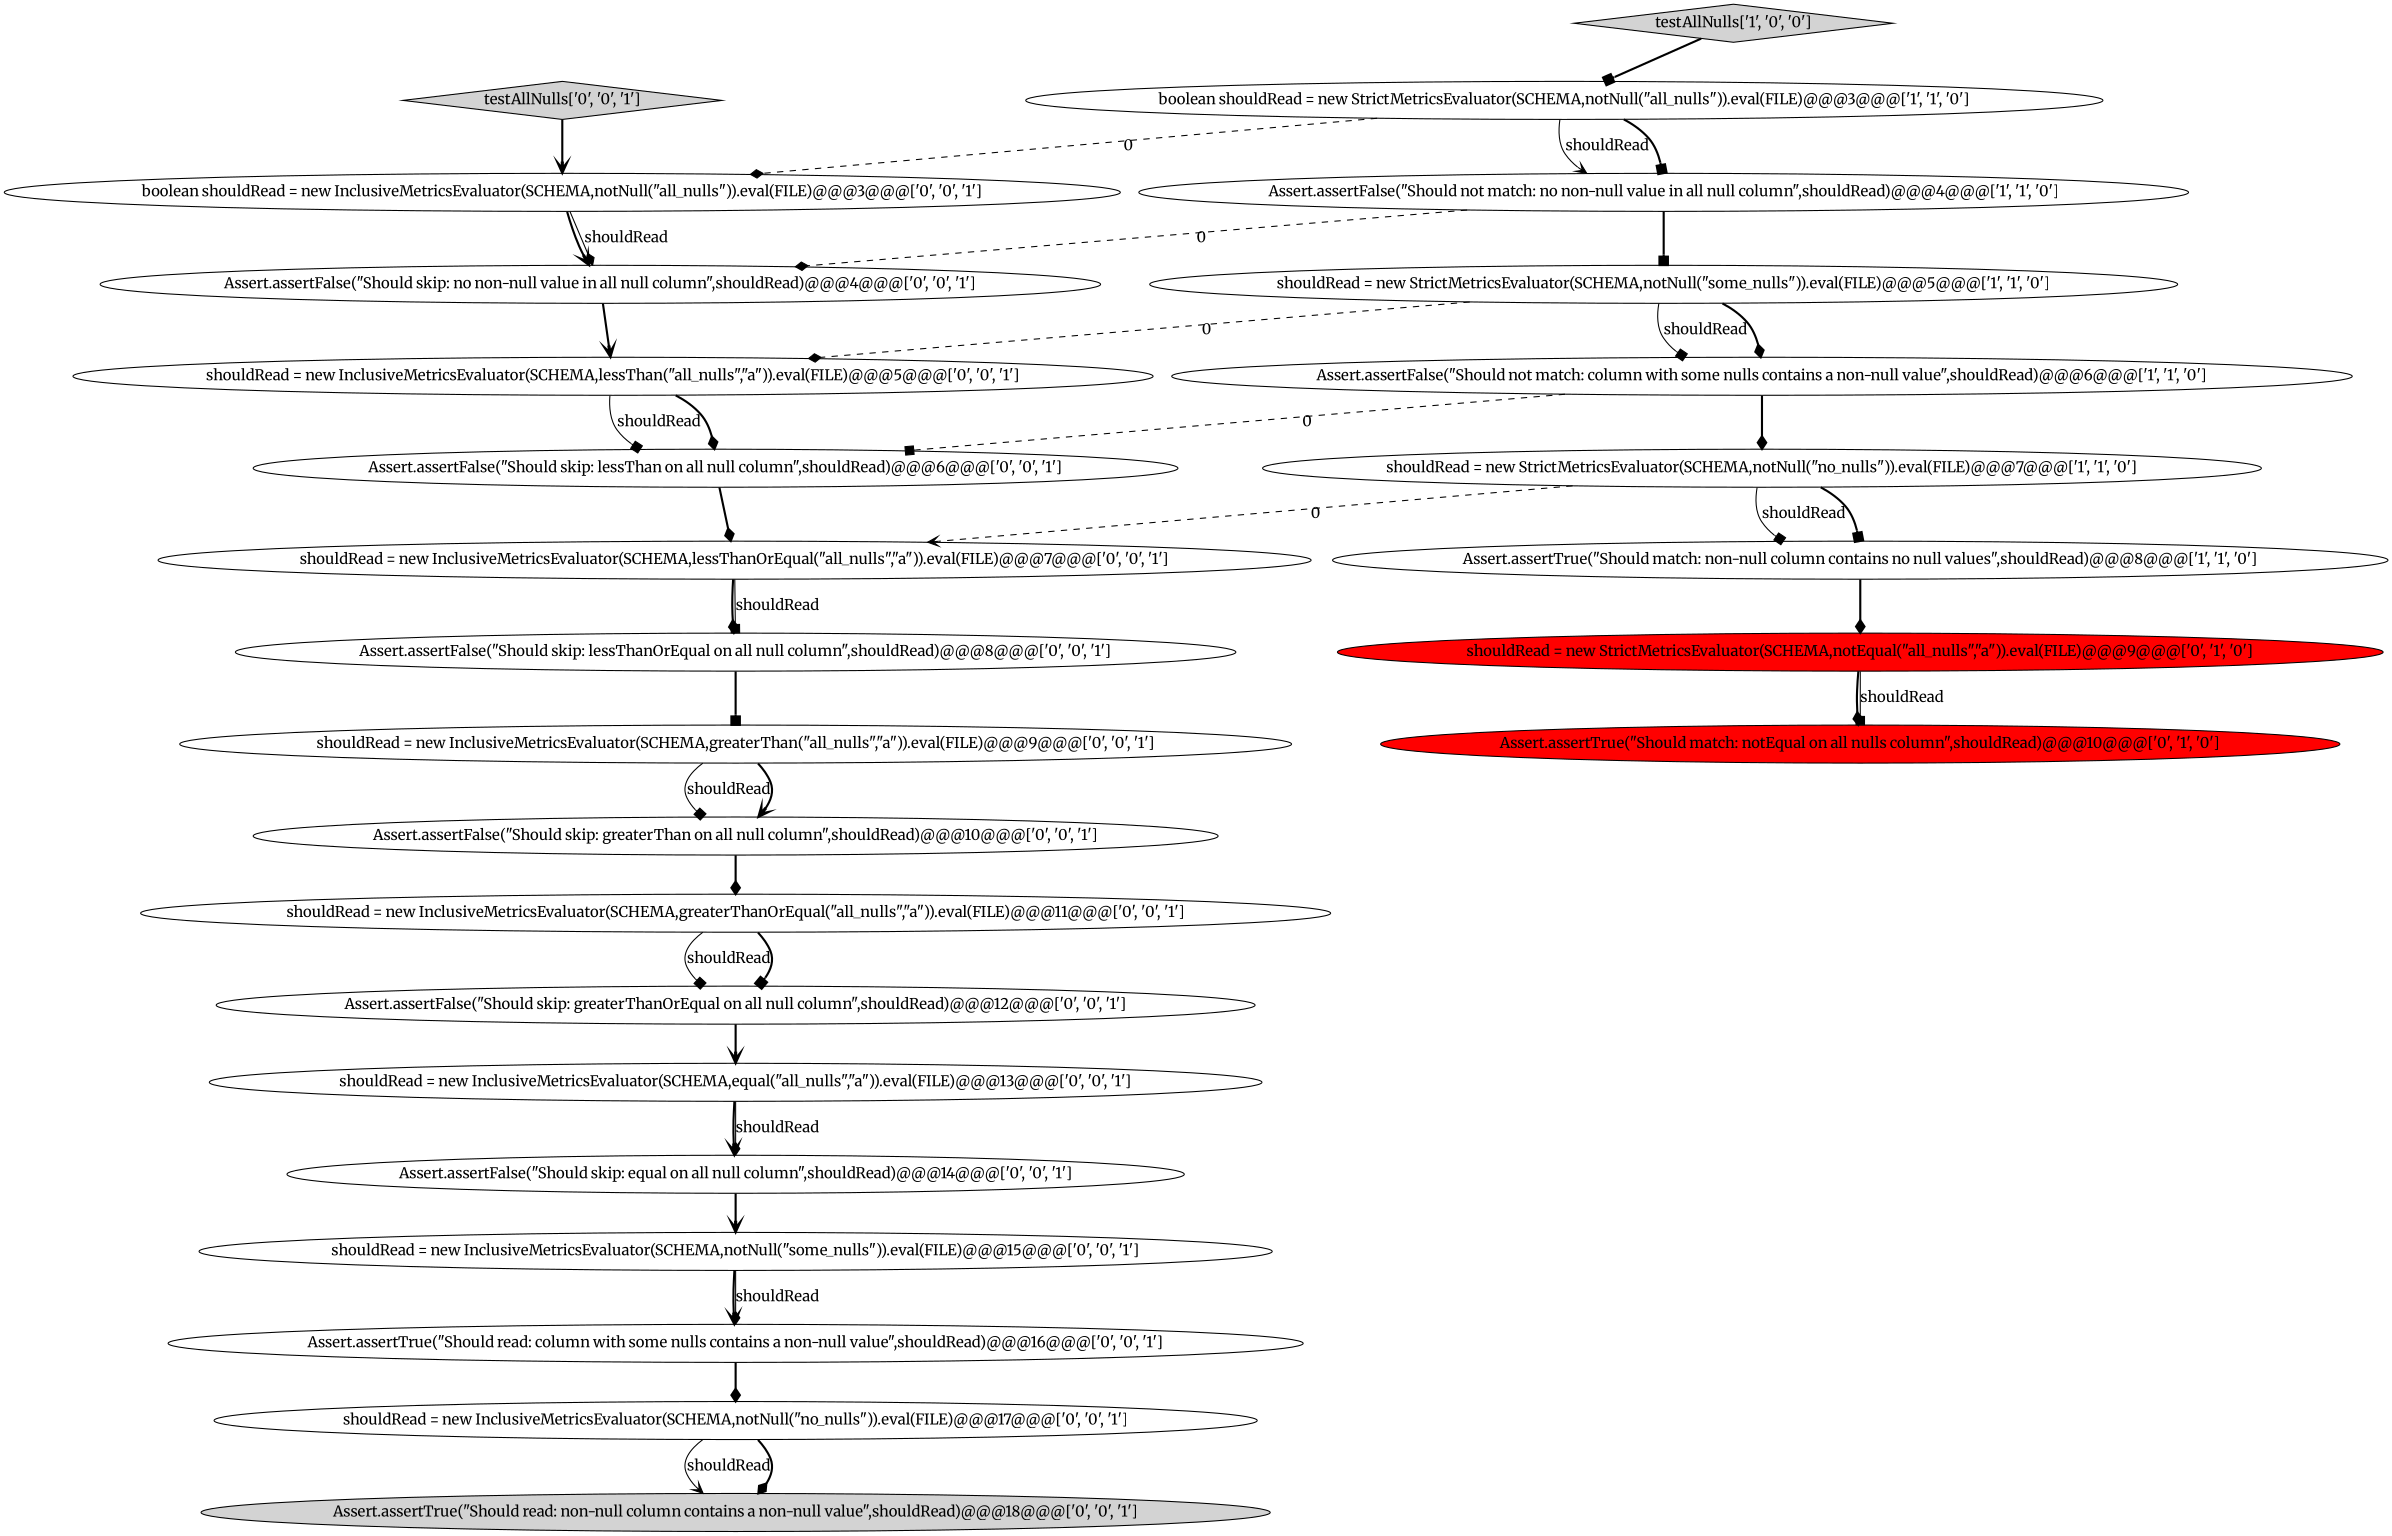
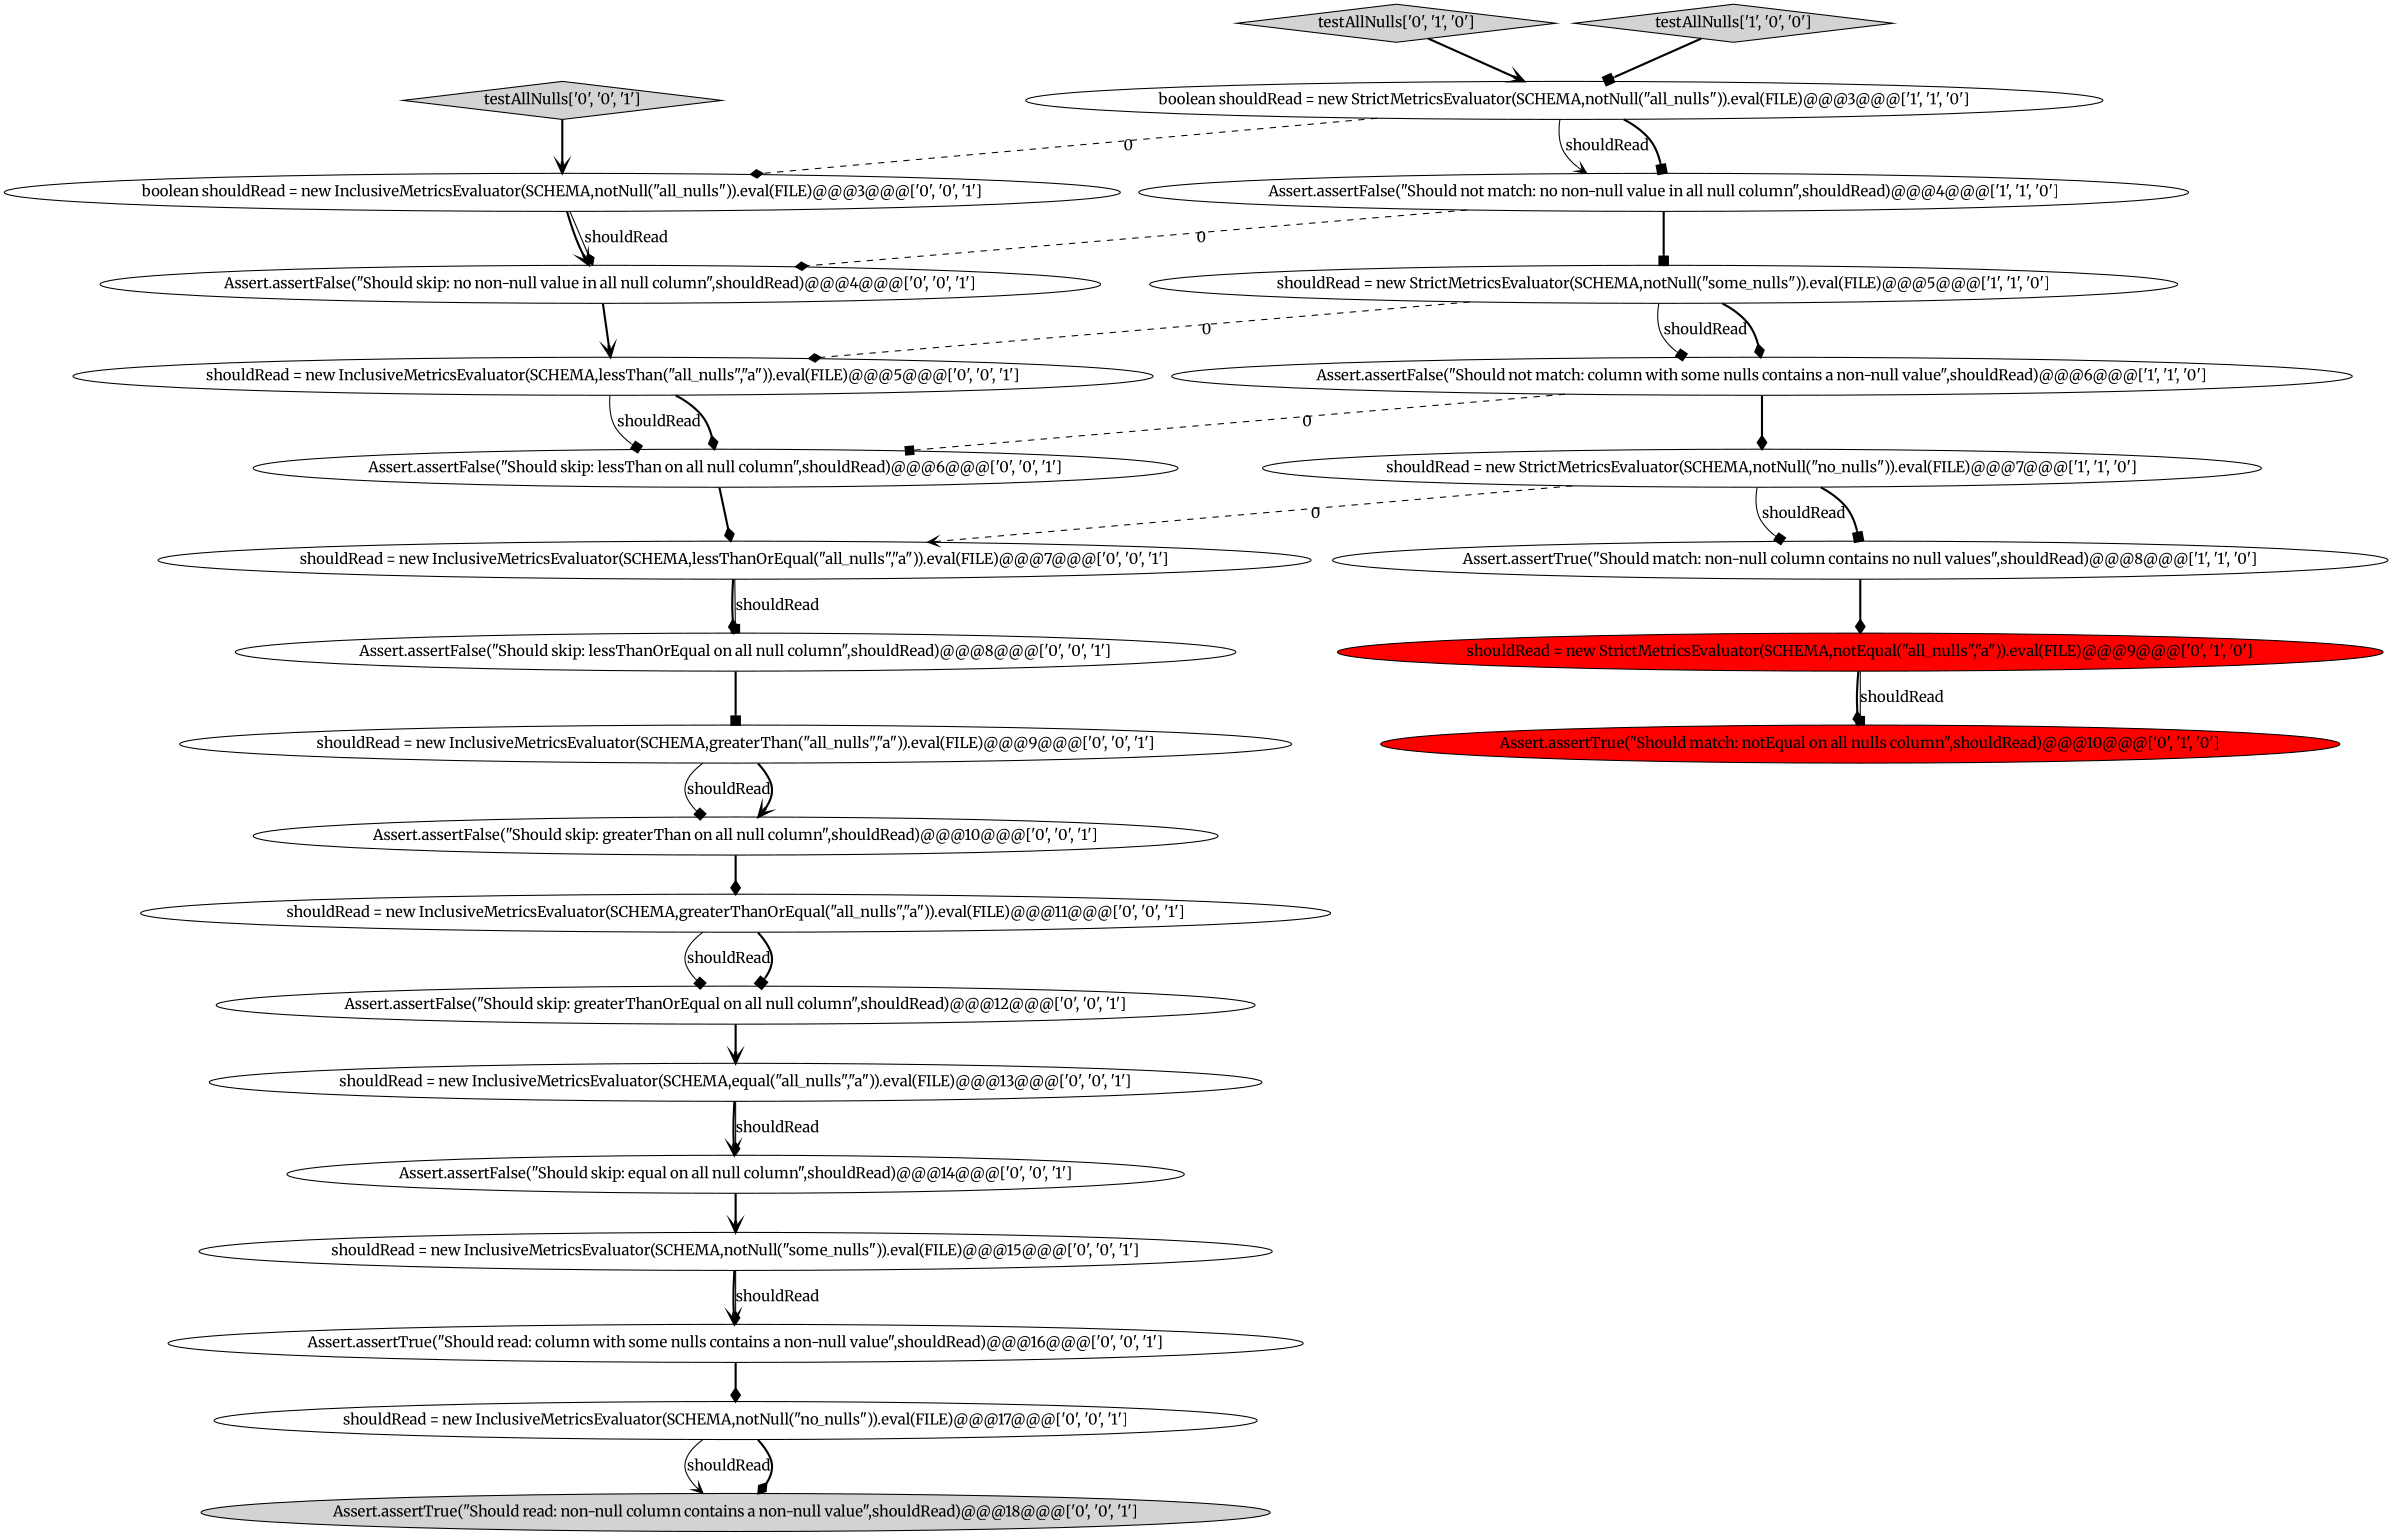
node "testAllNulls['0', '1', '0']": added
